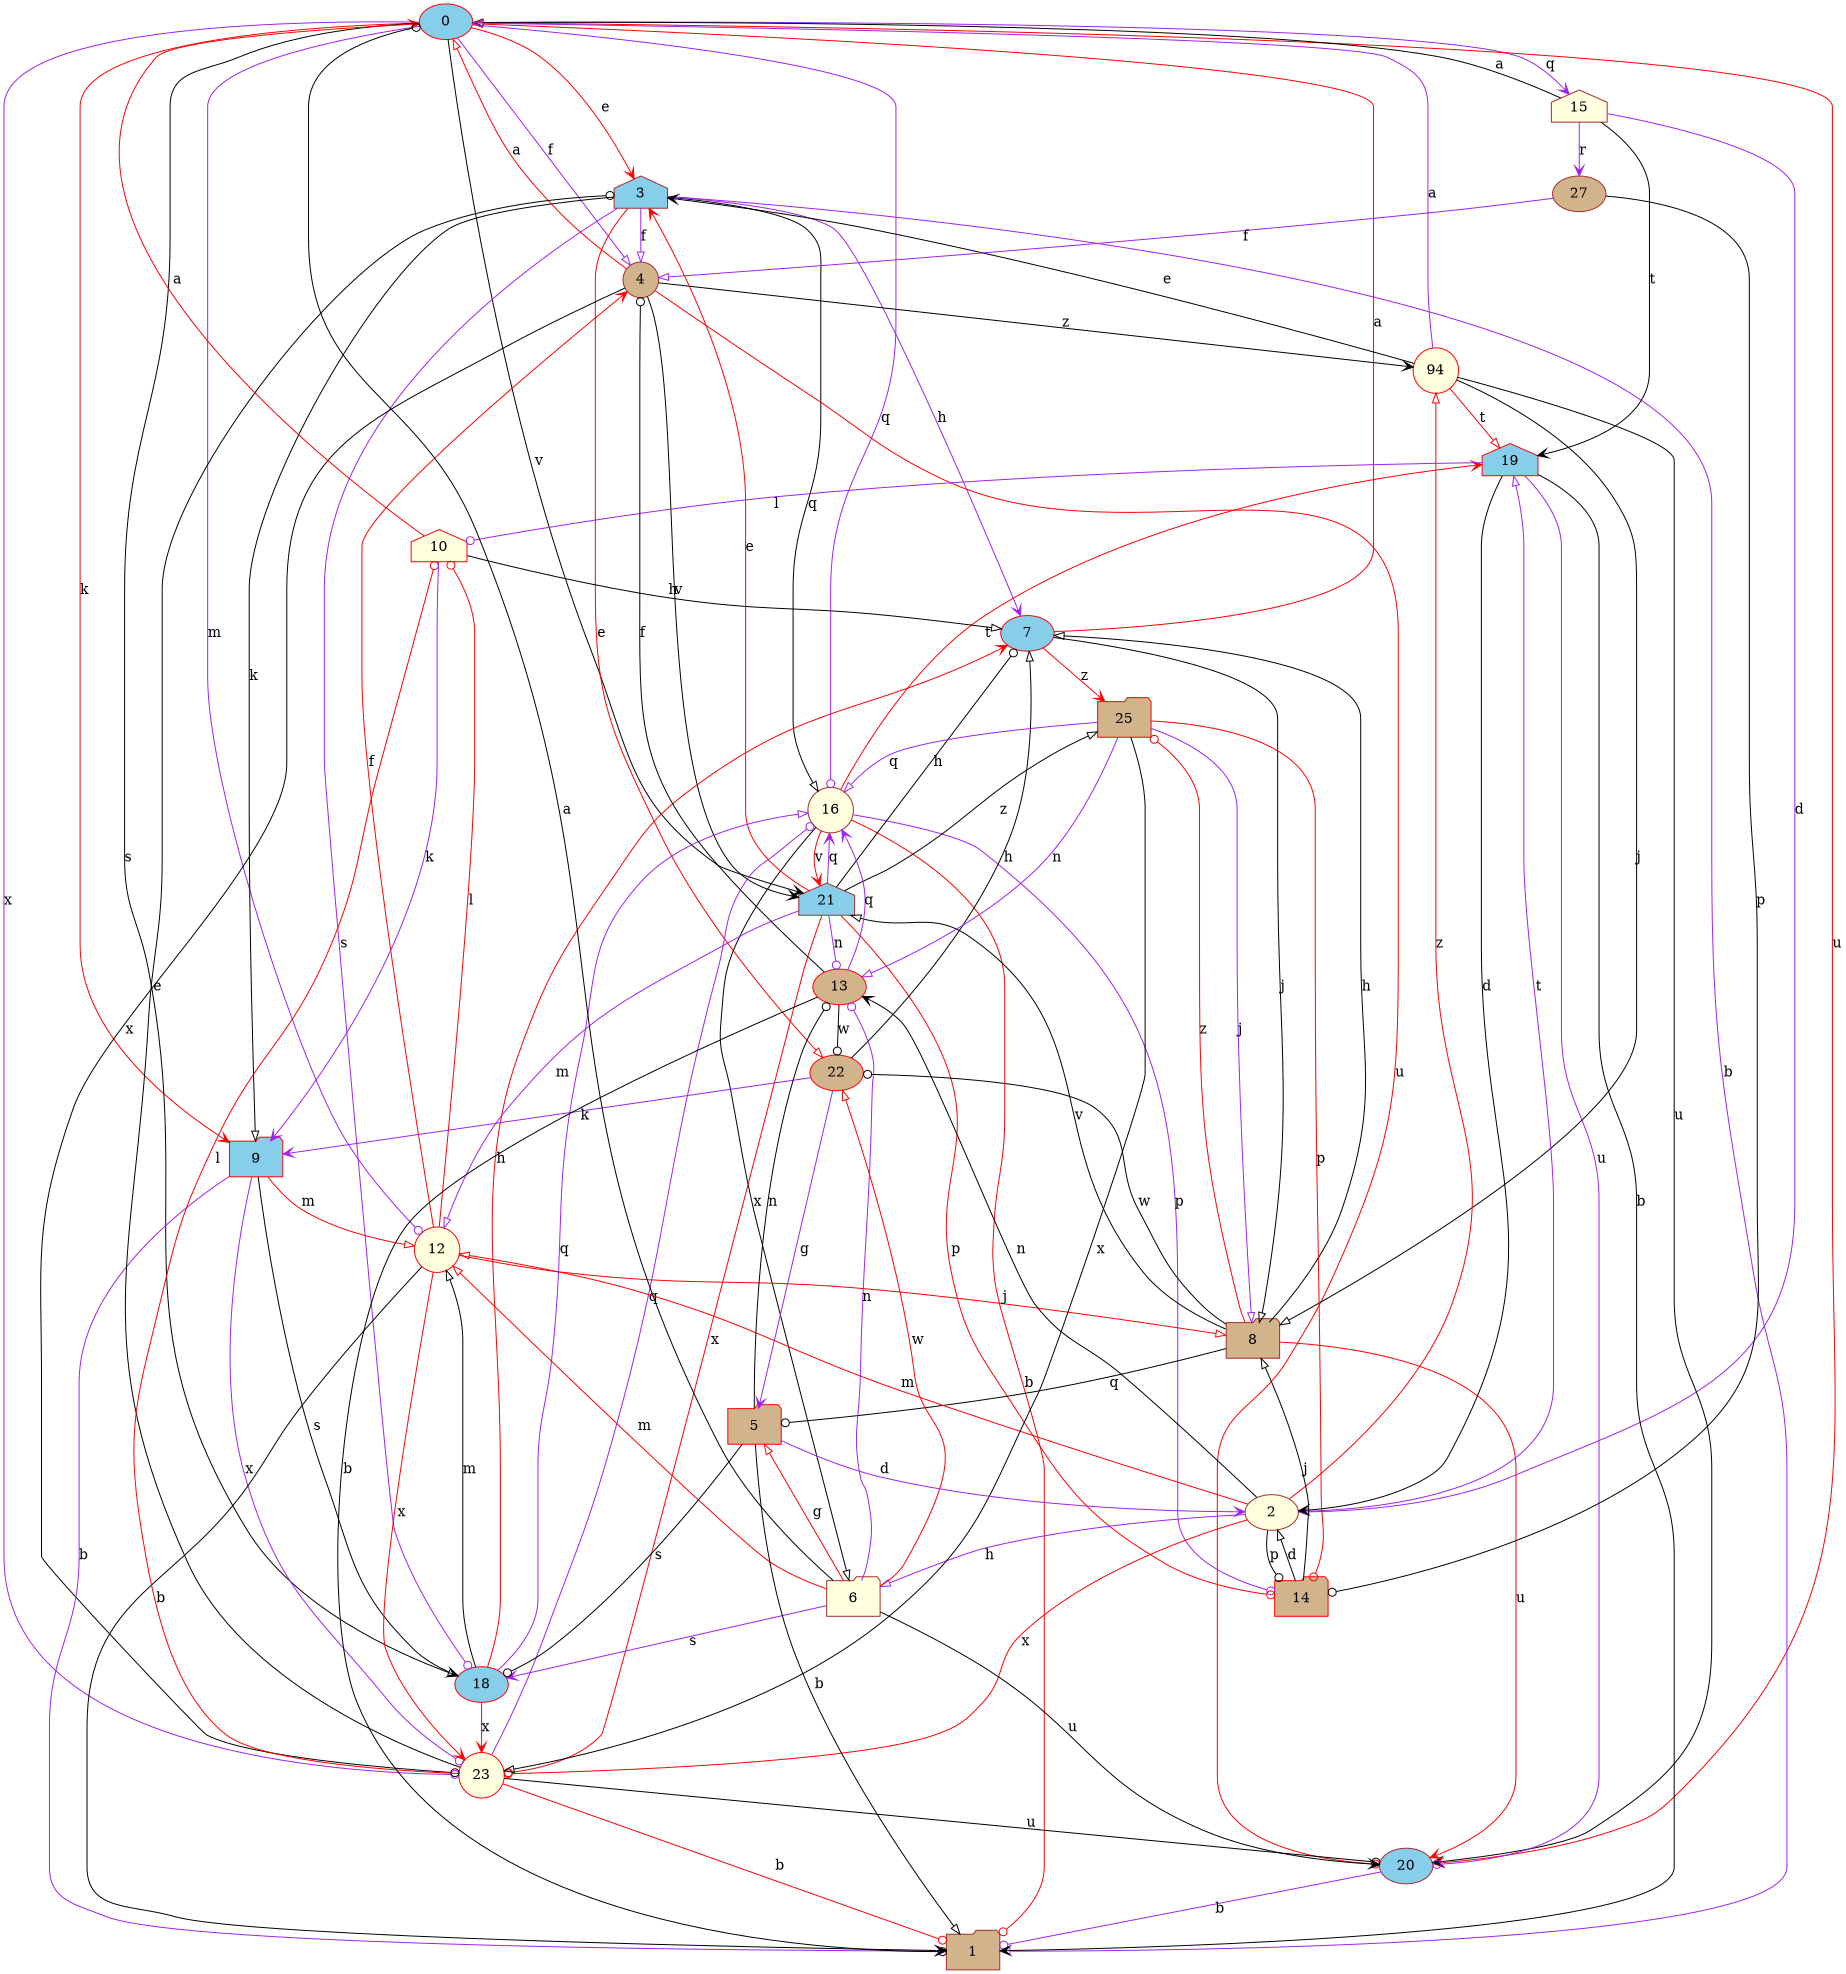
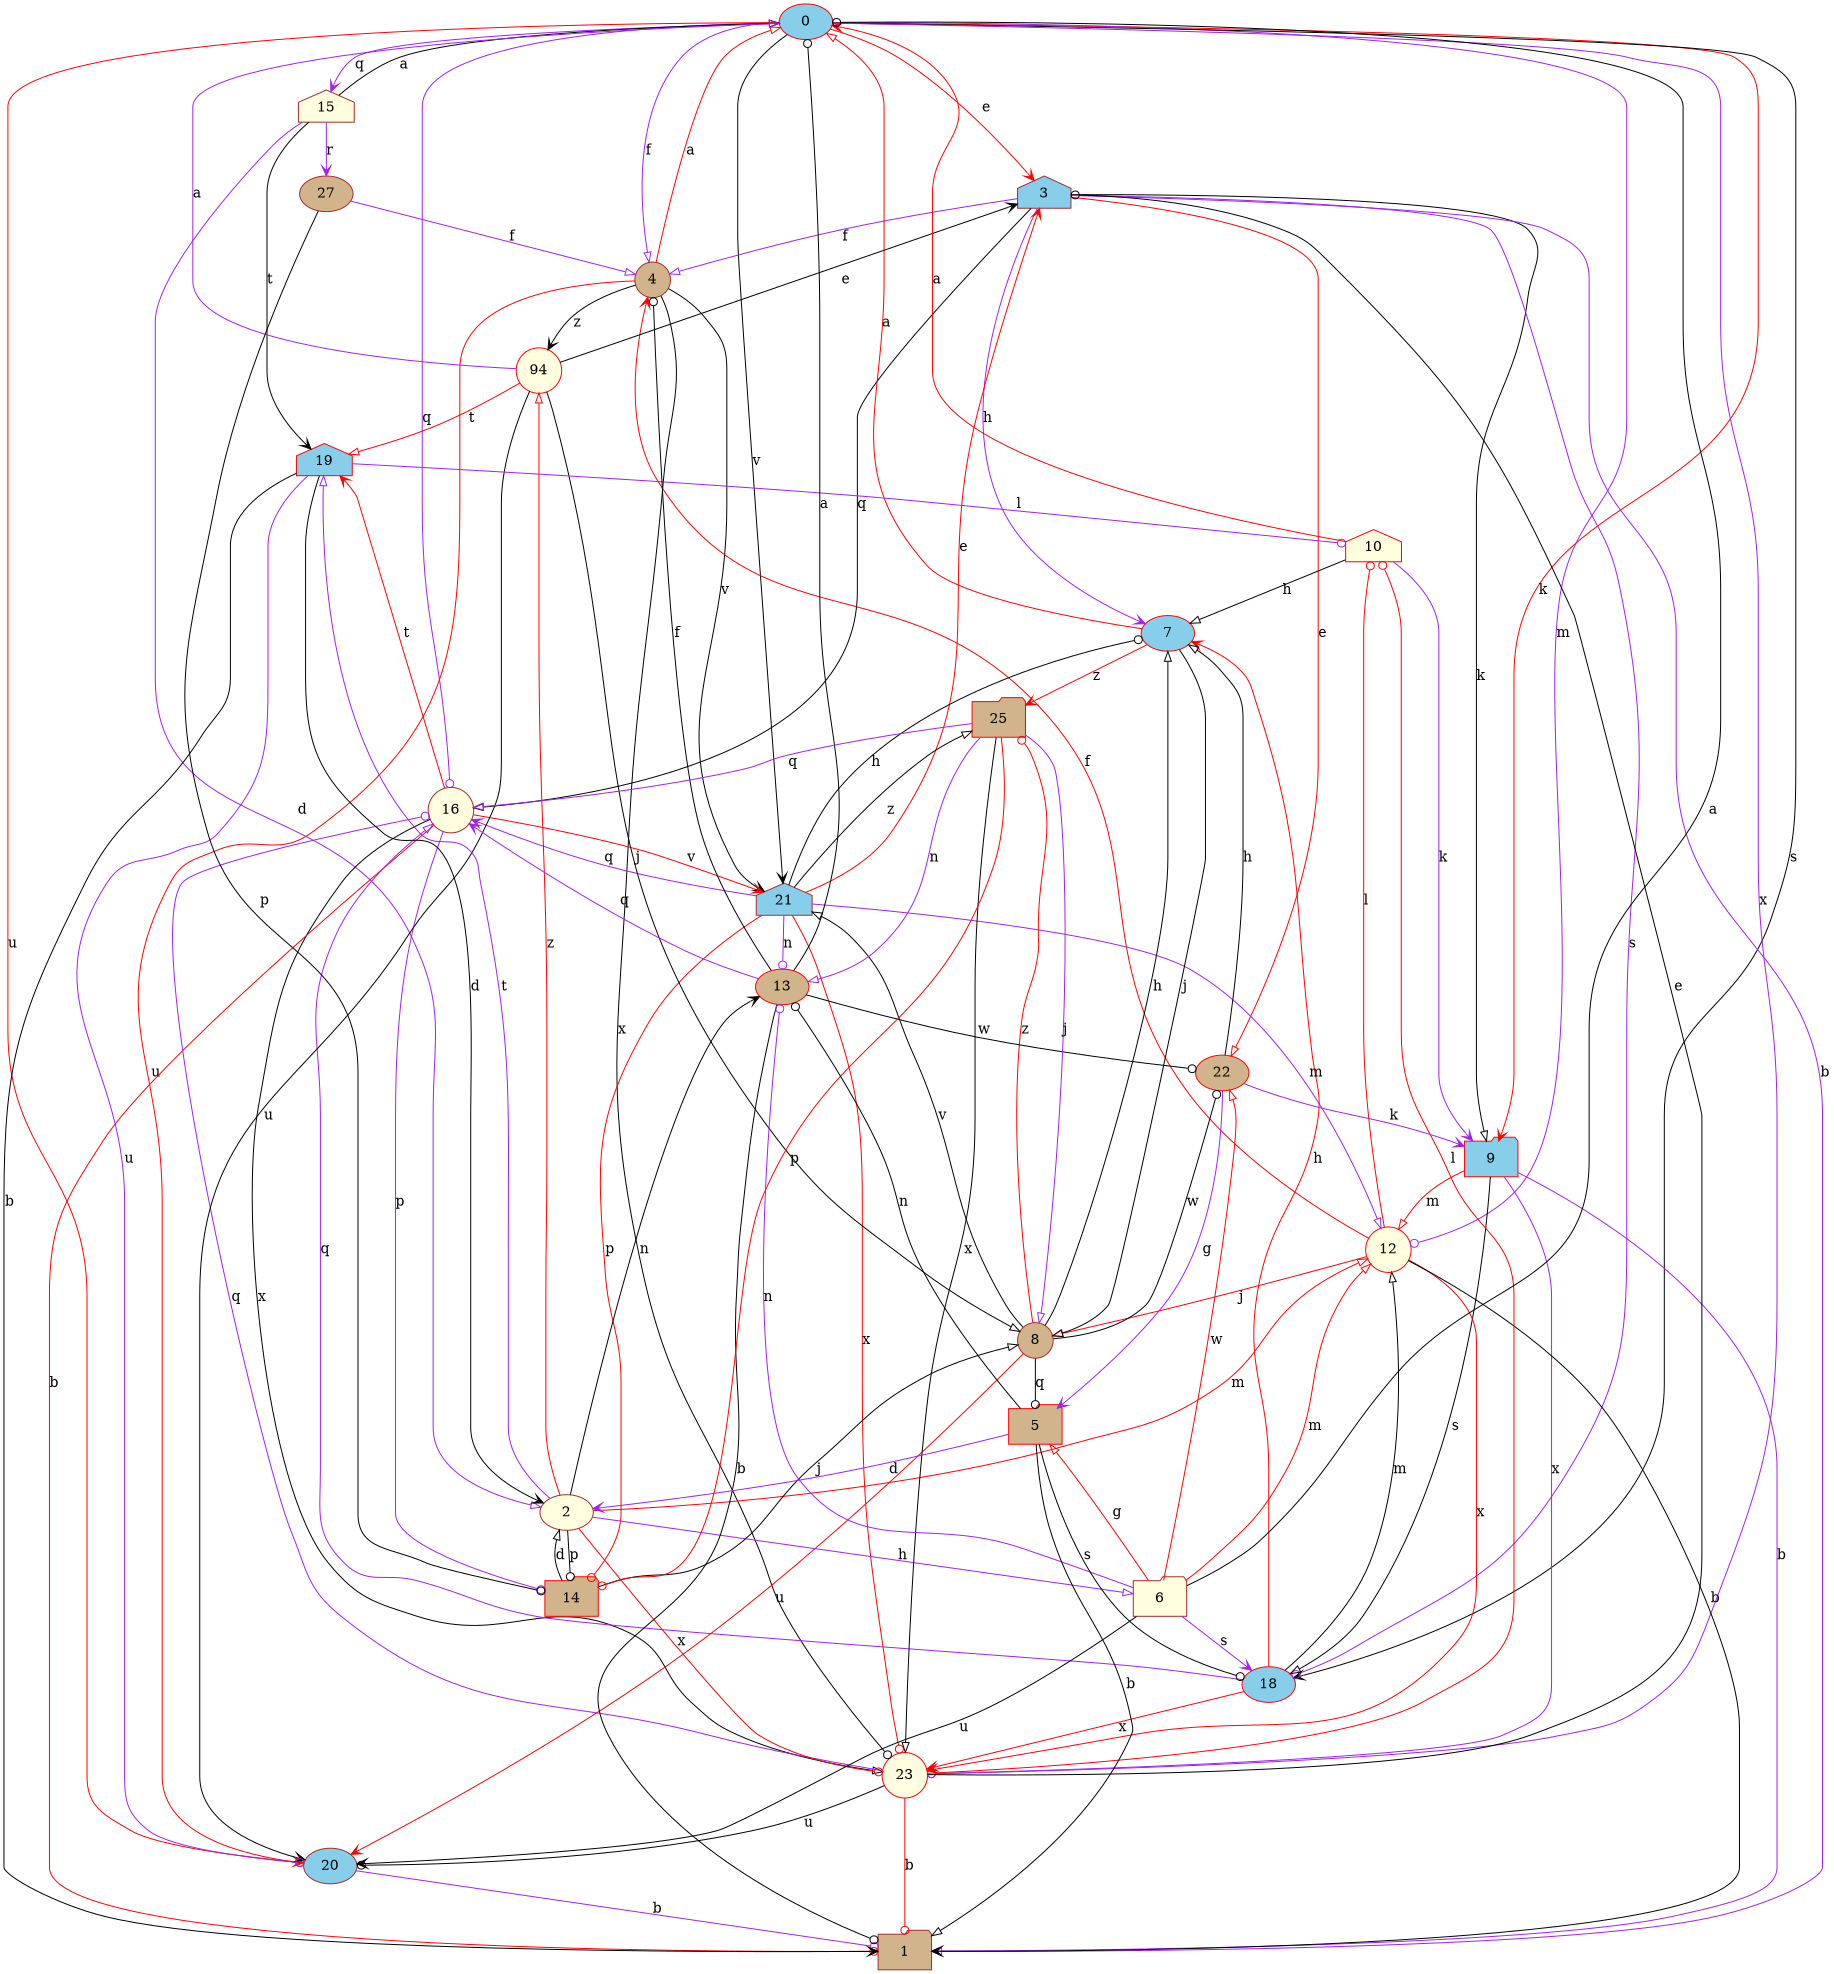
edge "13" -> "0": added, label "a"
edge "16" -> "6": now "16" -> "23"
node "8": shape folder -> circle
